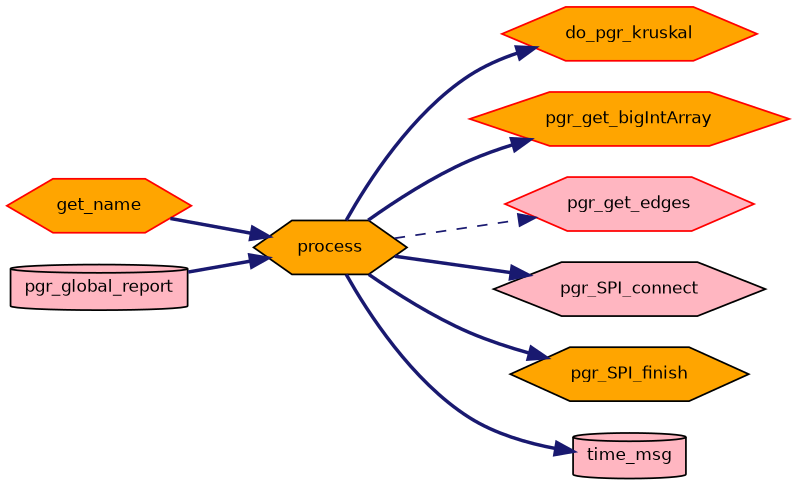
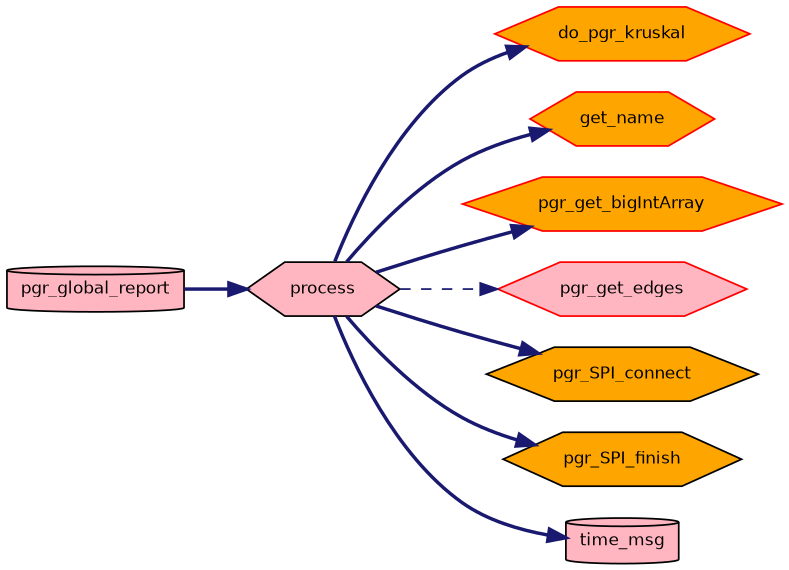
edge "get_name" -> "process": reversed
node "process": fillcolor orange -> lightpink
node "pgr_SPI_connect": fillcolor lightpink -> orange
